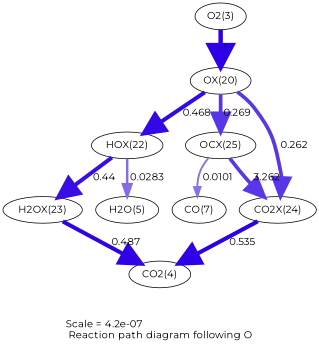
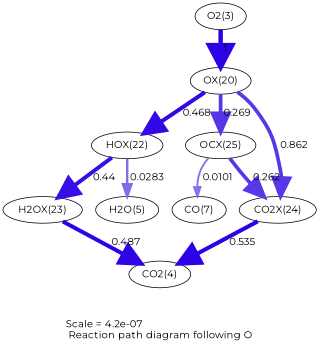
edge "OX(20)" -> "CO2X(24)": label " 0.262" -> " 0.862"
edge "OCX(25)" -> "CO2X(24)": label " 3.262" -> " 0.262"
